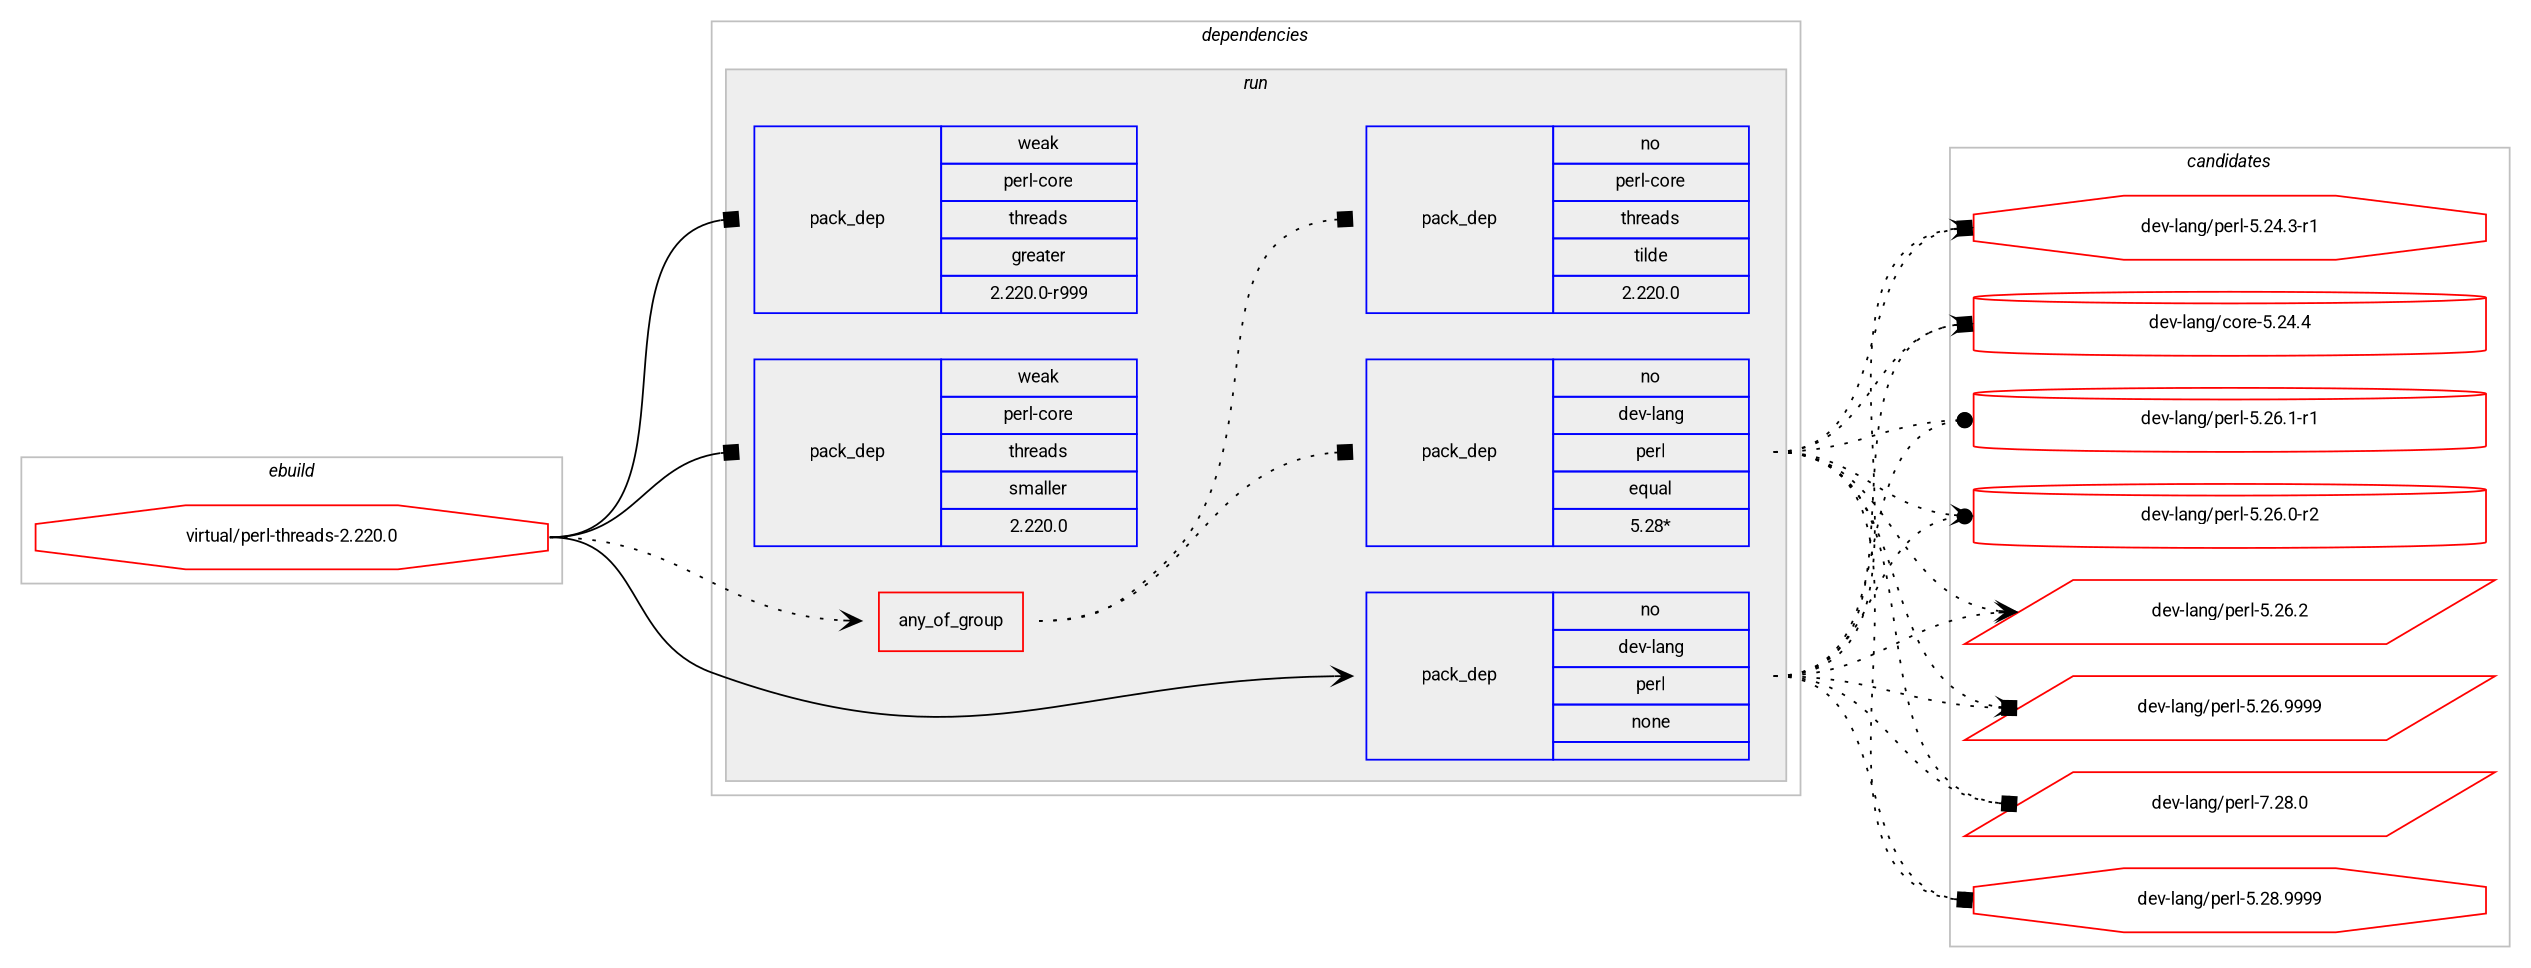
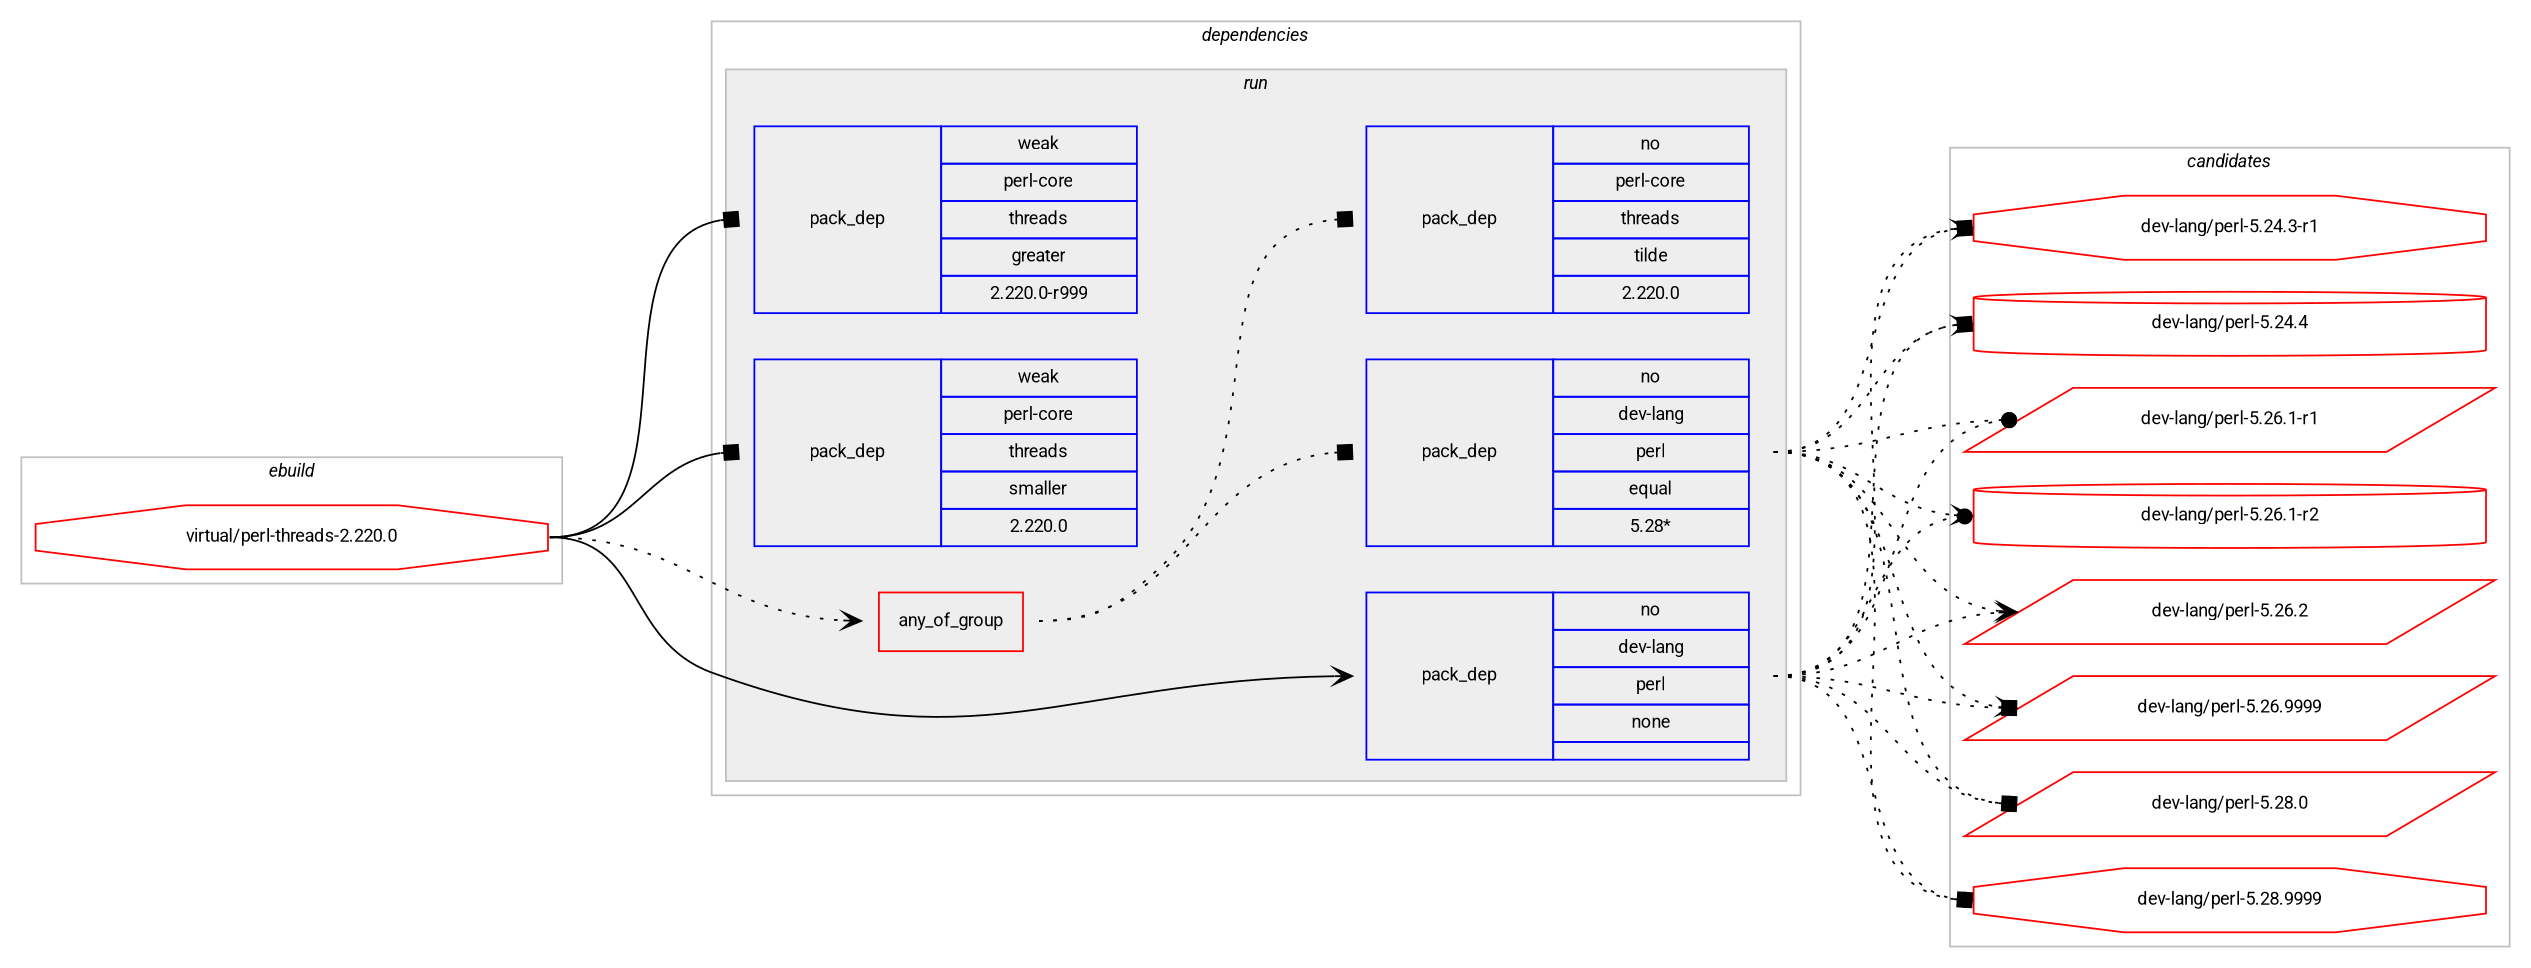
node "dev-lang/core-5.24.4": label "dev-lang/core-5.24.4" -> "dev-lang/perl-5.24.4"
node "dev-lang/perl-5.26.1-r1": shape cylinder -> parallelogram
node "dev-lang/perl-5.26.0-r2": label "dev-lang/perl-5.26.0-r2" -> "dev-lang/perl-5.26.1-r2"
node "dev-lang/perl-7.28.0": label "dev-lang/perl-7.28.0" -> "dev-lang/perl-5.28.0"
